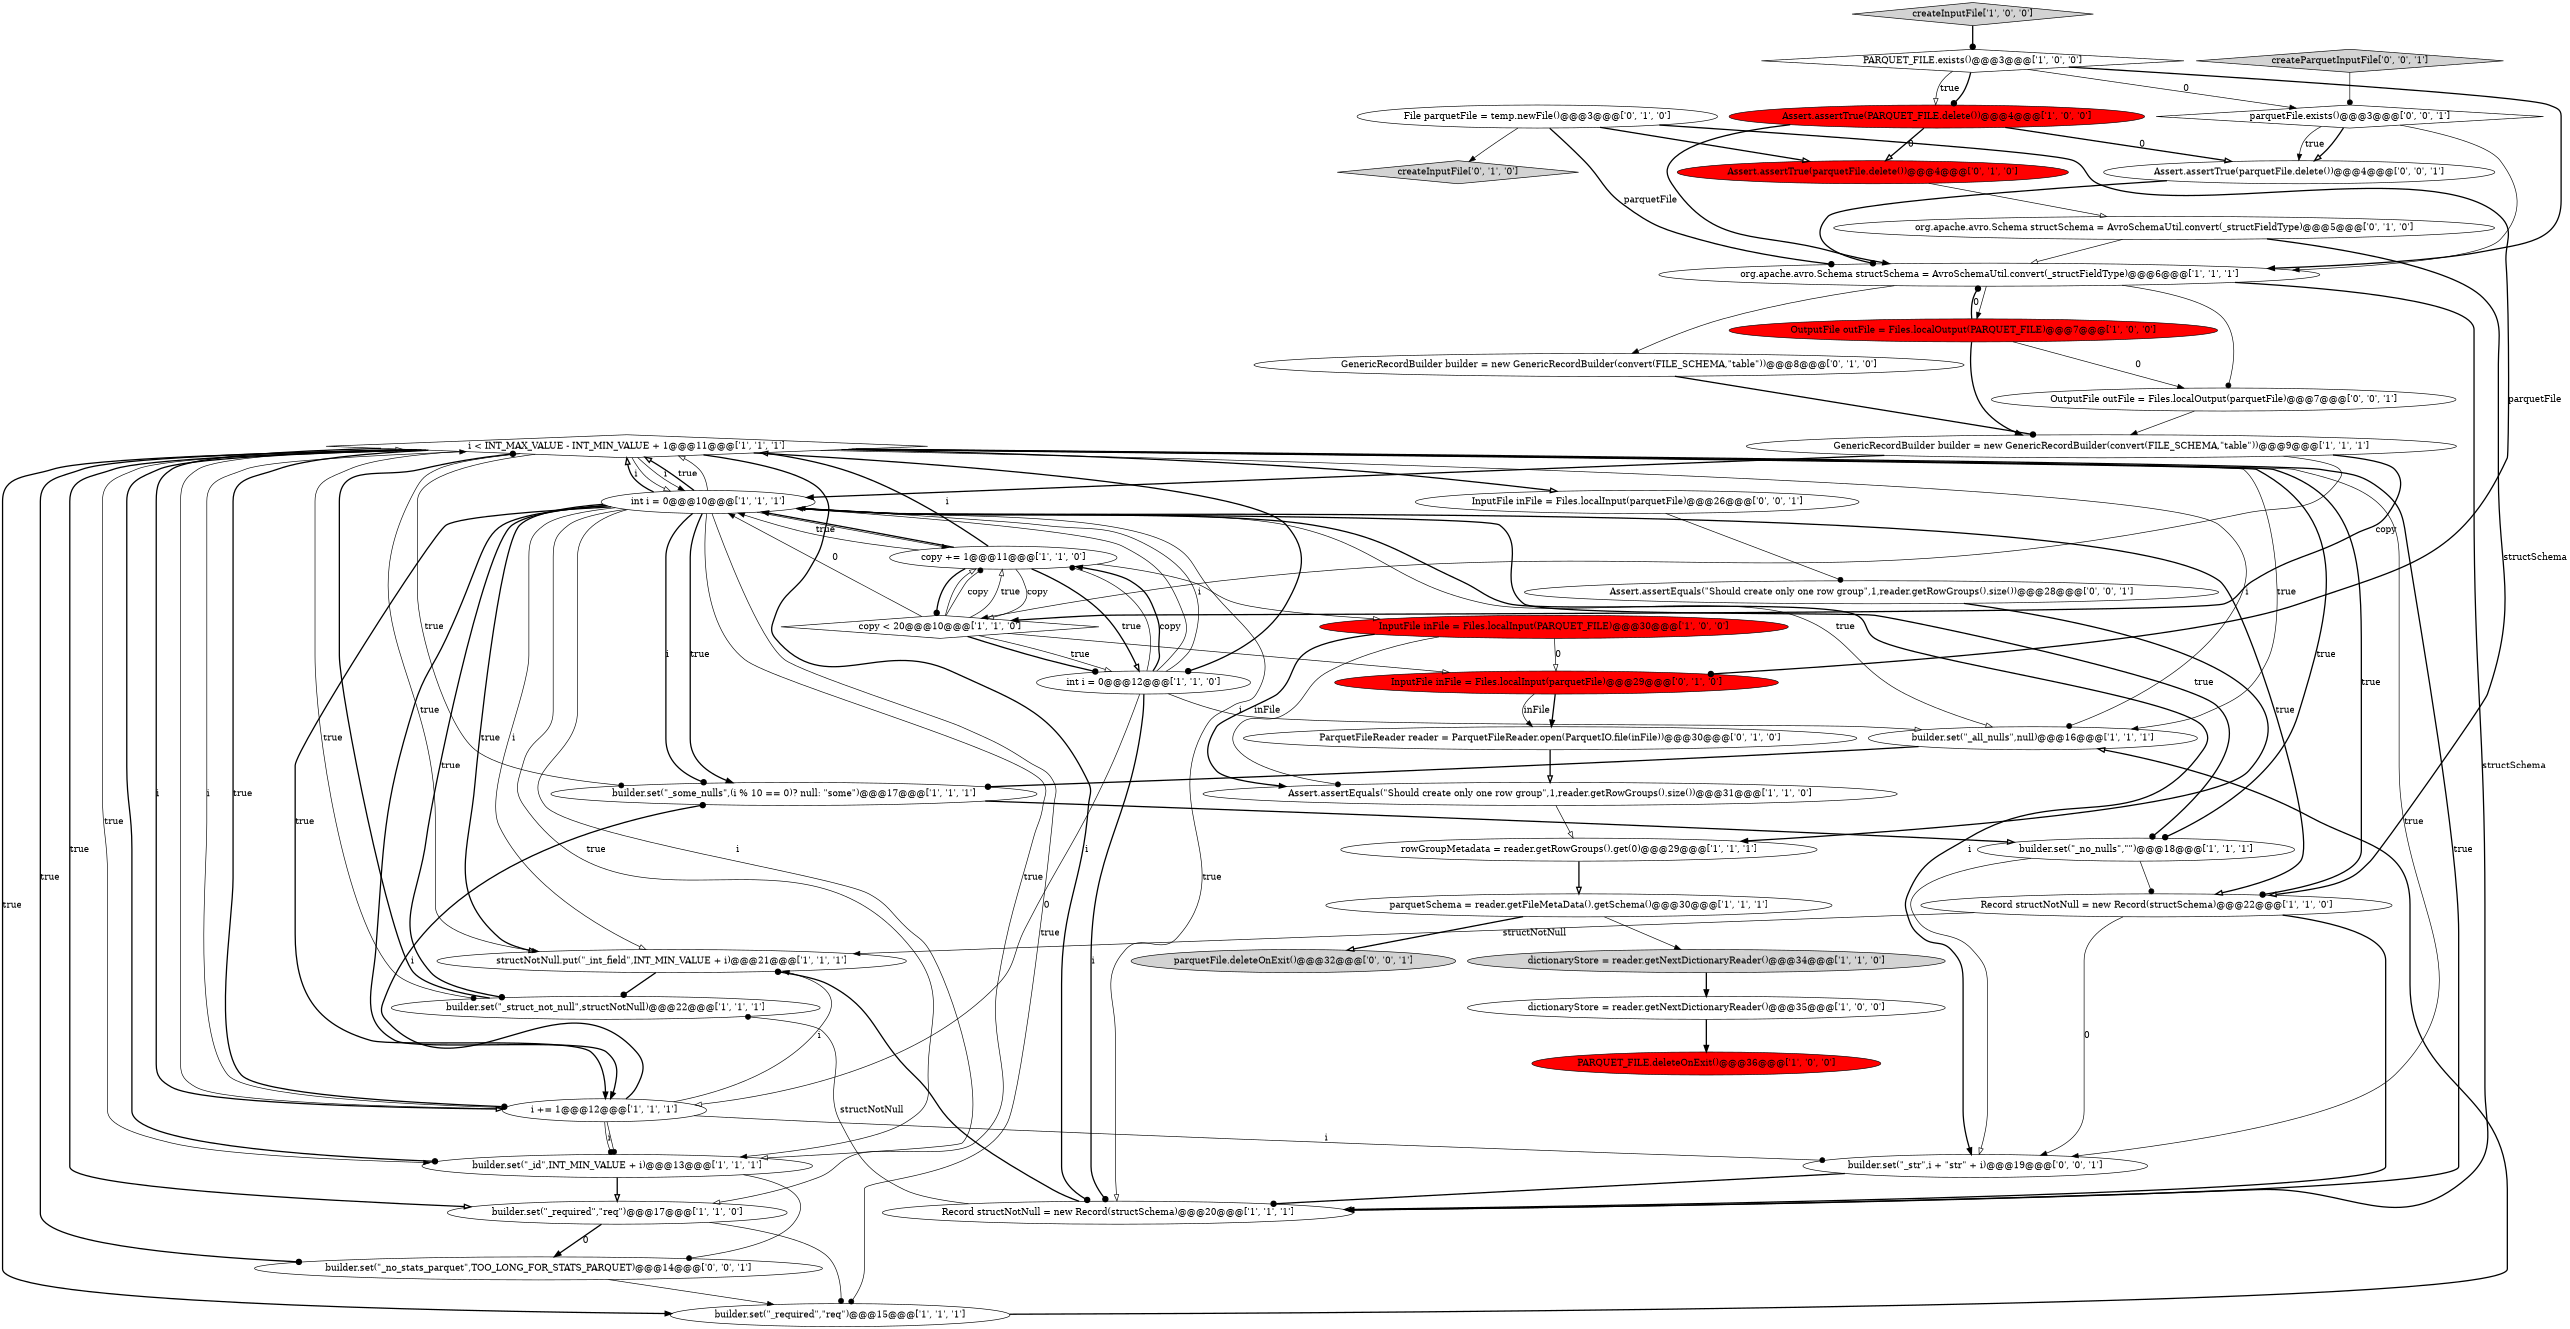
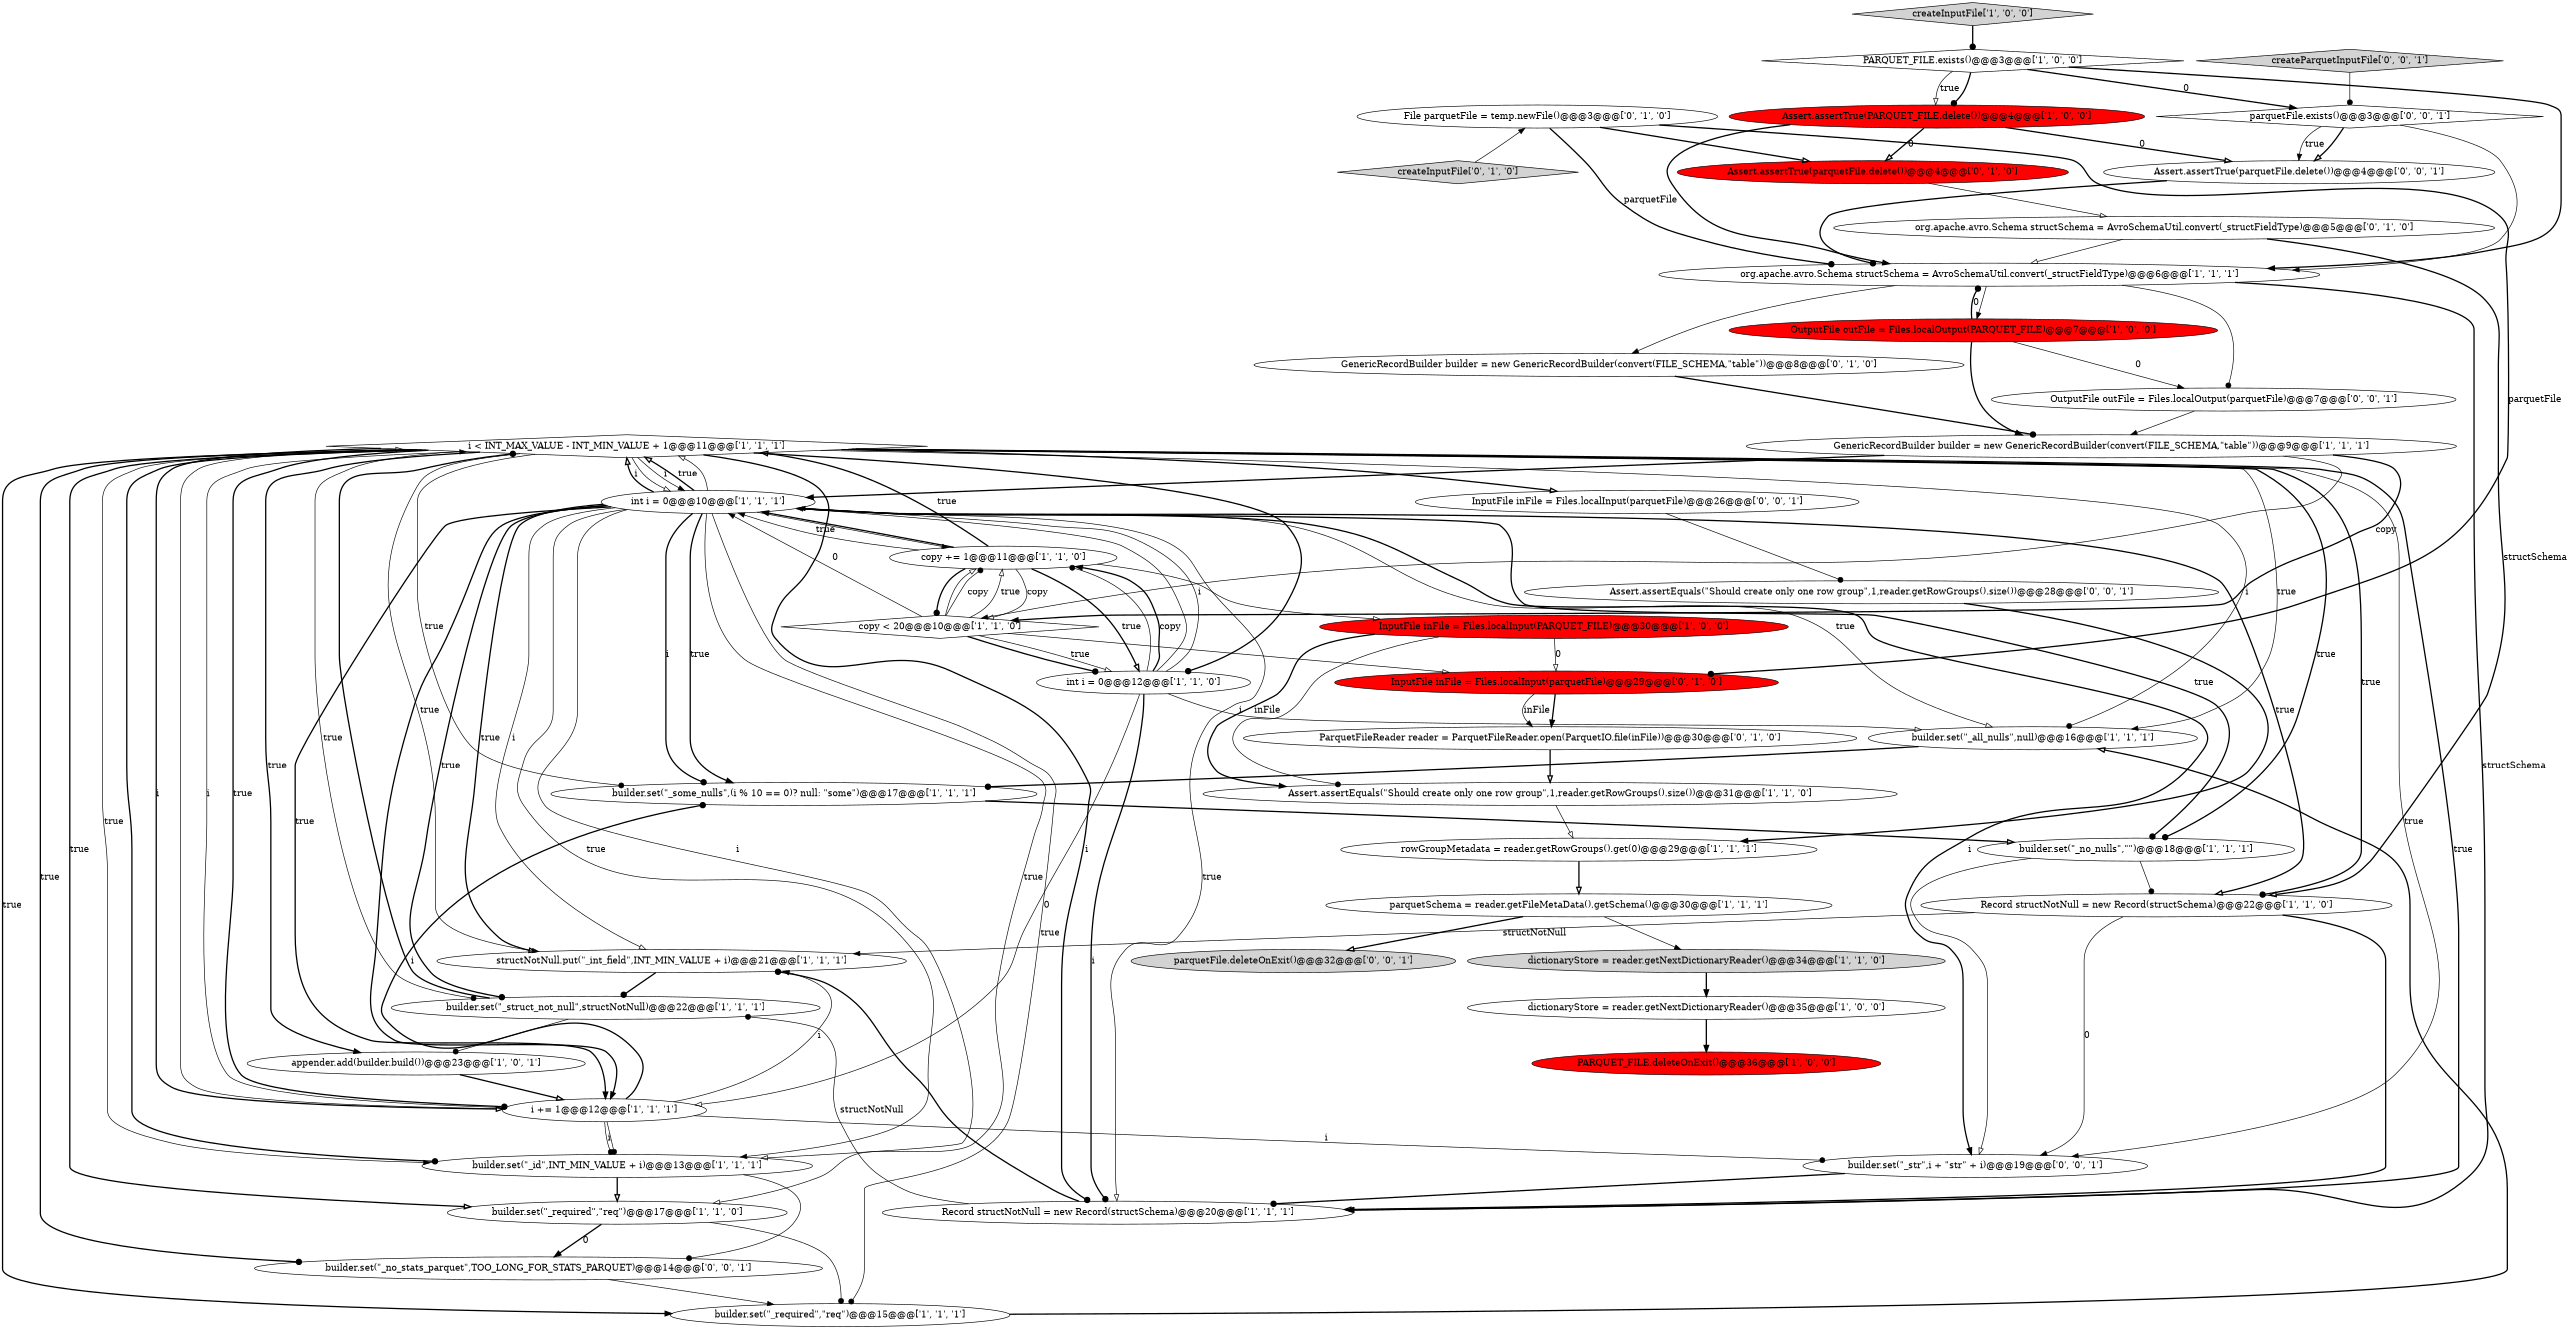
edge "PARQUET_FILE.exists()@@@3@@@['1', '0', '0']" -> "parquetFile.exists()@@@3@@@['0', '0', '1']": style solid -> bold
edge "File parquetFile = temp.newFile()@@@3@@@['0', '1', '0']" -> "createInputFile['0', '1', '0']": reversed
edge "copy += 1@@@11@@@['1', '1', '0']" -> "i < INT_MAX_VALUE - INT_MIN_VALUE + 1@@@11@@@['1', '1', '1']": label "i" -> "true"
node "appender.add(builder.build())@@@23@@@['1', '0', '1']": added
